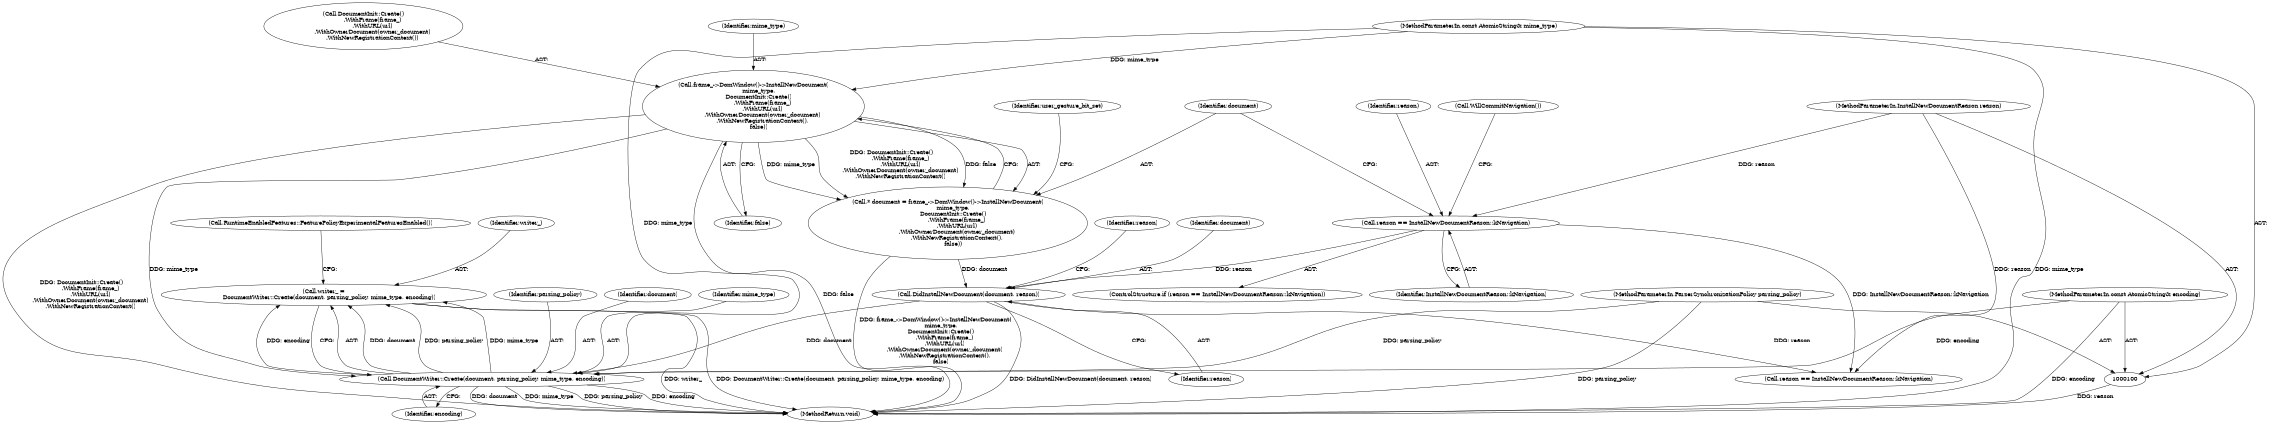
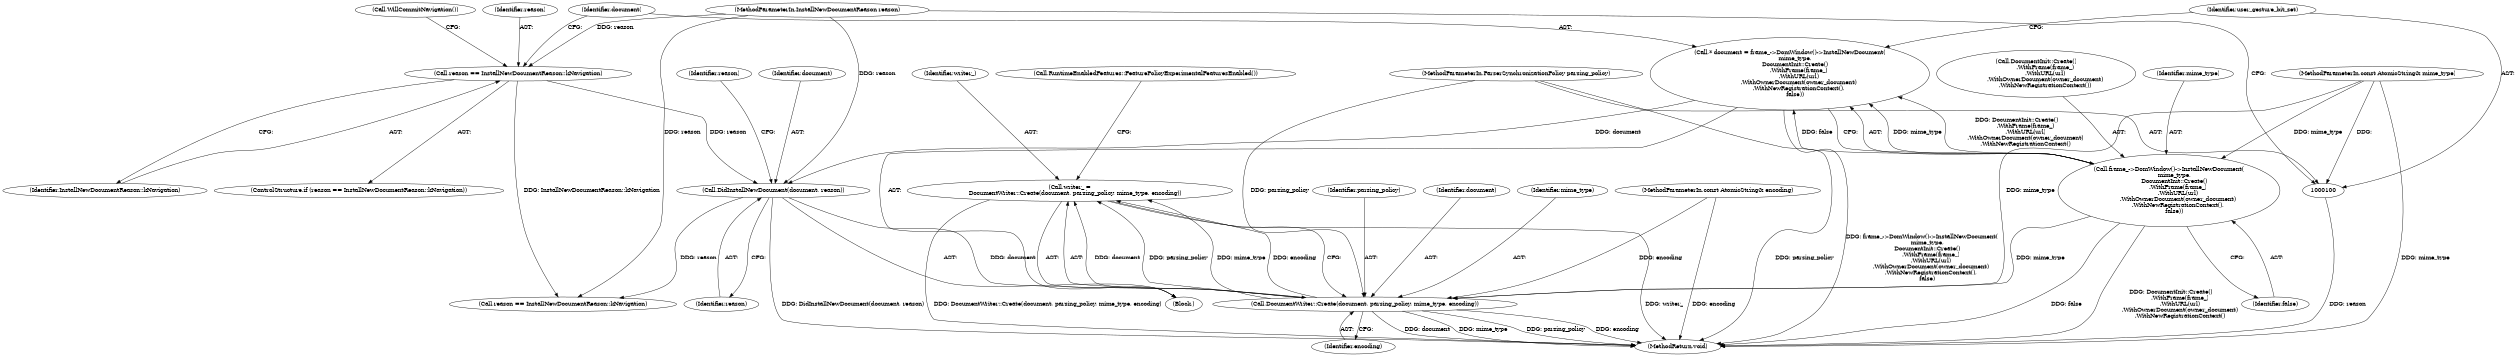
edge "(MethodParameterIn,InstallNewDocumentReason reason)" -> "(Call,DidInstallNewDocument(document, reason))": added, label "DDG: reason"
edge "(MethodParameterIn,const AtomicString& mime_type)" -> "1000100": label "AST: " -> "DDG: "
edge "(MethodParameterIn,InstallNewDocumentReason reason)" -> "1000100": label "AST: " -> "CFG: "
node "(Block,)": added
edge "(MethodParameterIn,const AtomicString& encoding)" -> "1000100": now "(Identifier,user_gesture_bit_set)" -> "1000100"
